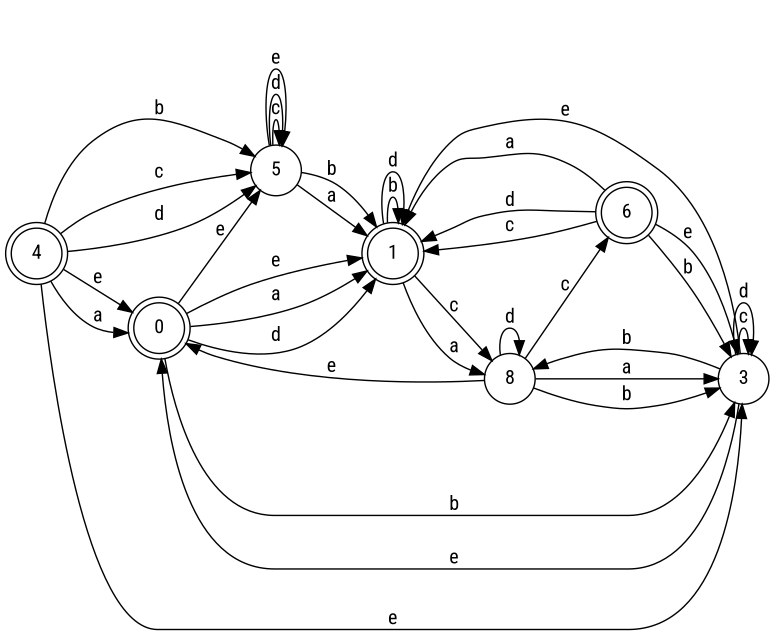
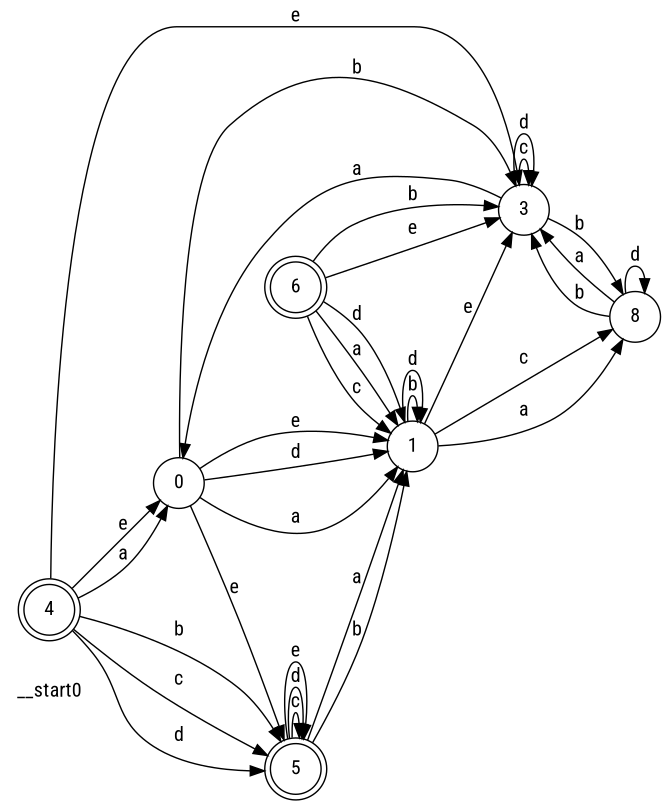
edge "3" -> "1": reversed
node "5": shape circle -> doublecircle
node "1": shape doublecircle -> circle
edge "8" -> "6": removed, label "c"
node "0": shape doublecircle -> circle
edge "8" -> "0": removed, label "e"
edge "3" -> "0": label "e" -> "a"
node "__start0": added
